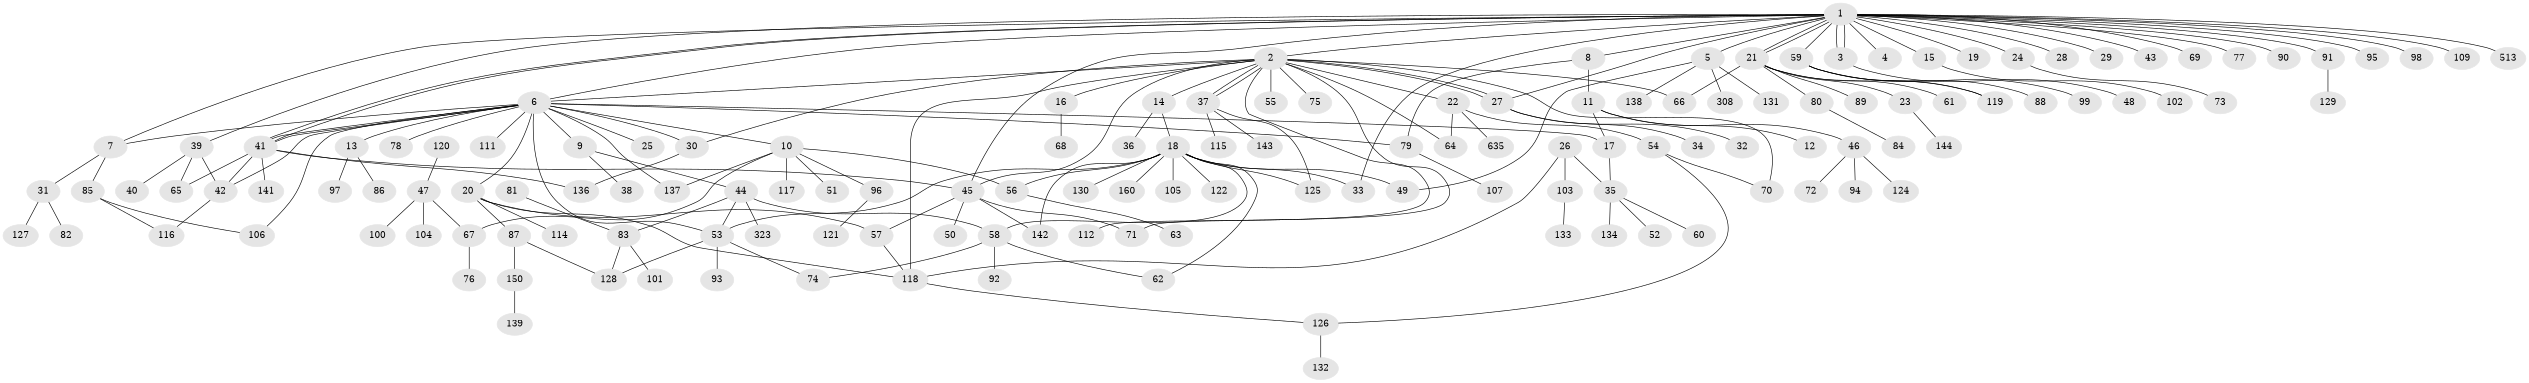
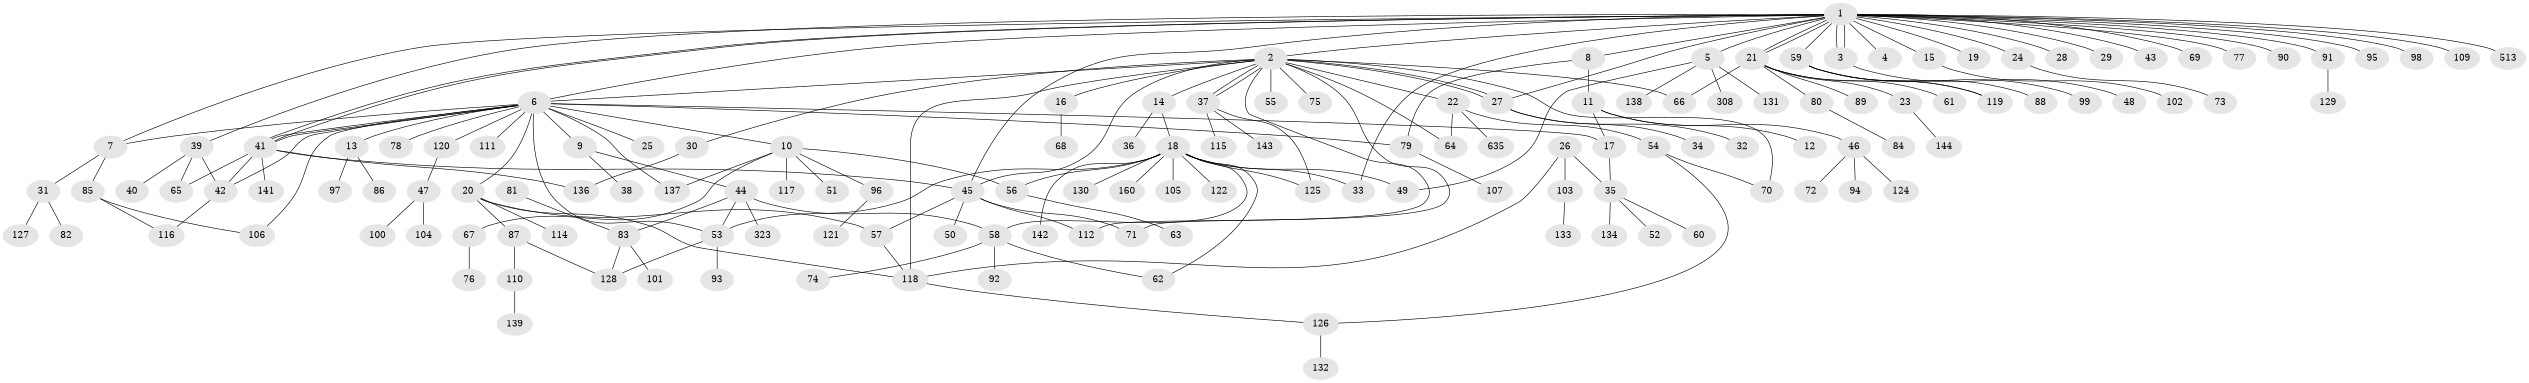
edge "6" -- "30": now "6" -- "120"
edge "45" -- "142": now "45" -- "112"
edge "47" -- "67": removed
edge "53" -- "74": removed
node "150": label "150" -> "110"
